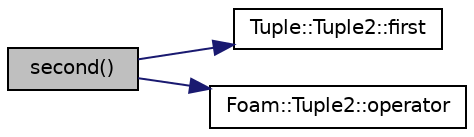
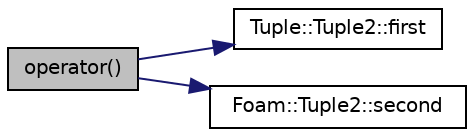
node "second()": label "second()" -> "operator()"
node "Foam::Tuple2::operator": label "Foam::Tuple2::operator" -> "Foam::Tuple2::second"
